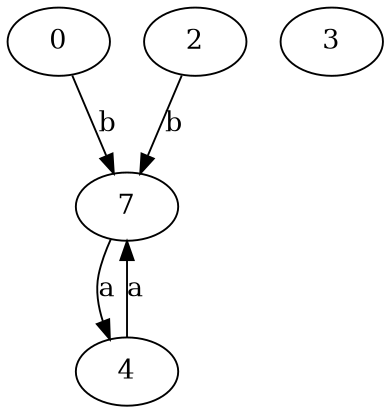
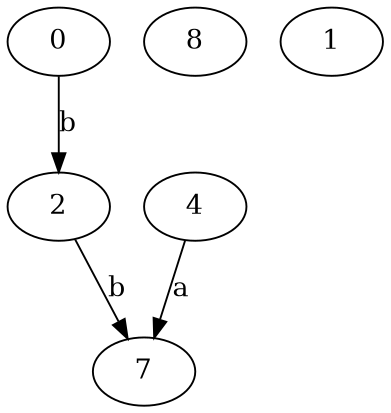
node "3": label "3" -> "8"
node "1": added
edge "0" -> "7": now "0" -> "2"
edge "7" -> "4": removed, label "a"
